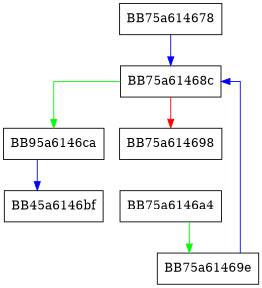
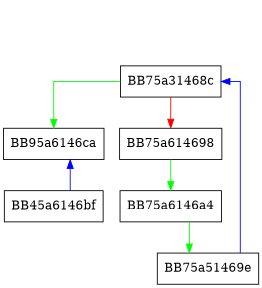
node "BB75a614678": removed
node "BB75a61468c": label "BB75a61468c" -> "BB75a31468c"
edge "BB95a6146ca" -> "BB45a6146bf": reversed
edge "BB75a614698" -> "BB75a6146a4": added
node "BB75a61469e": label "BB75a61469e" -> "BB75a51469e"
